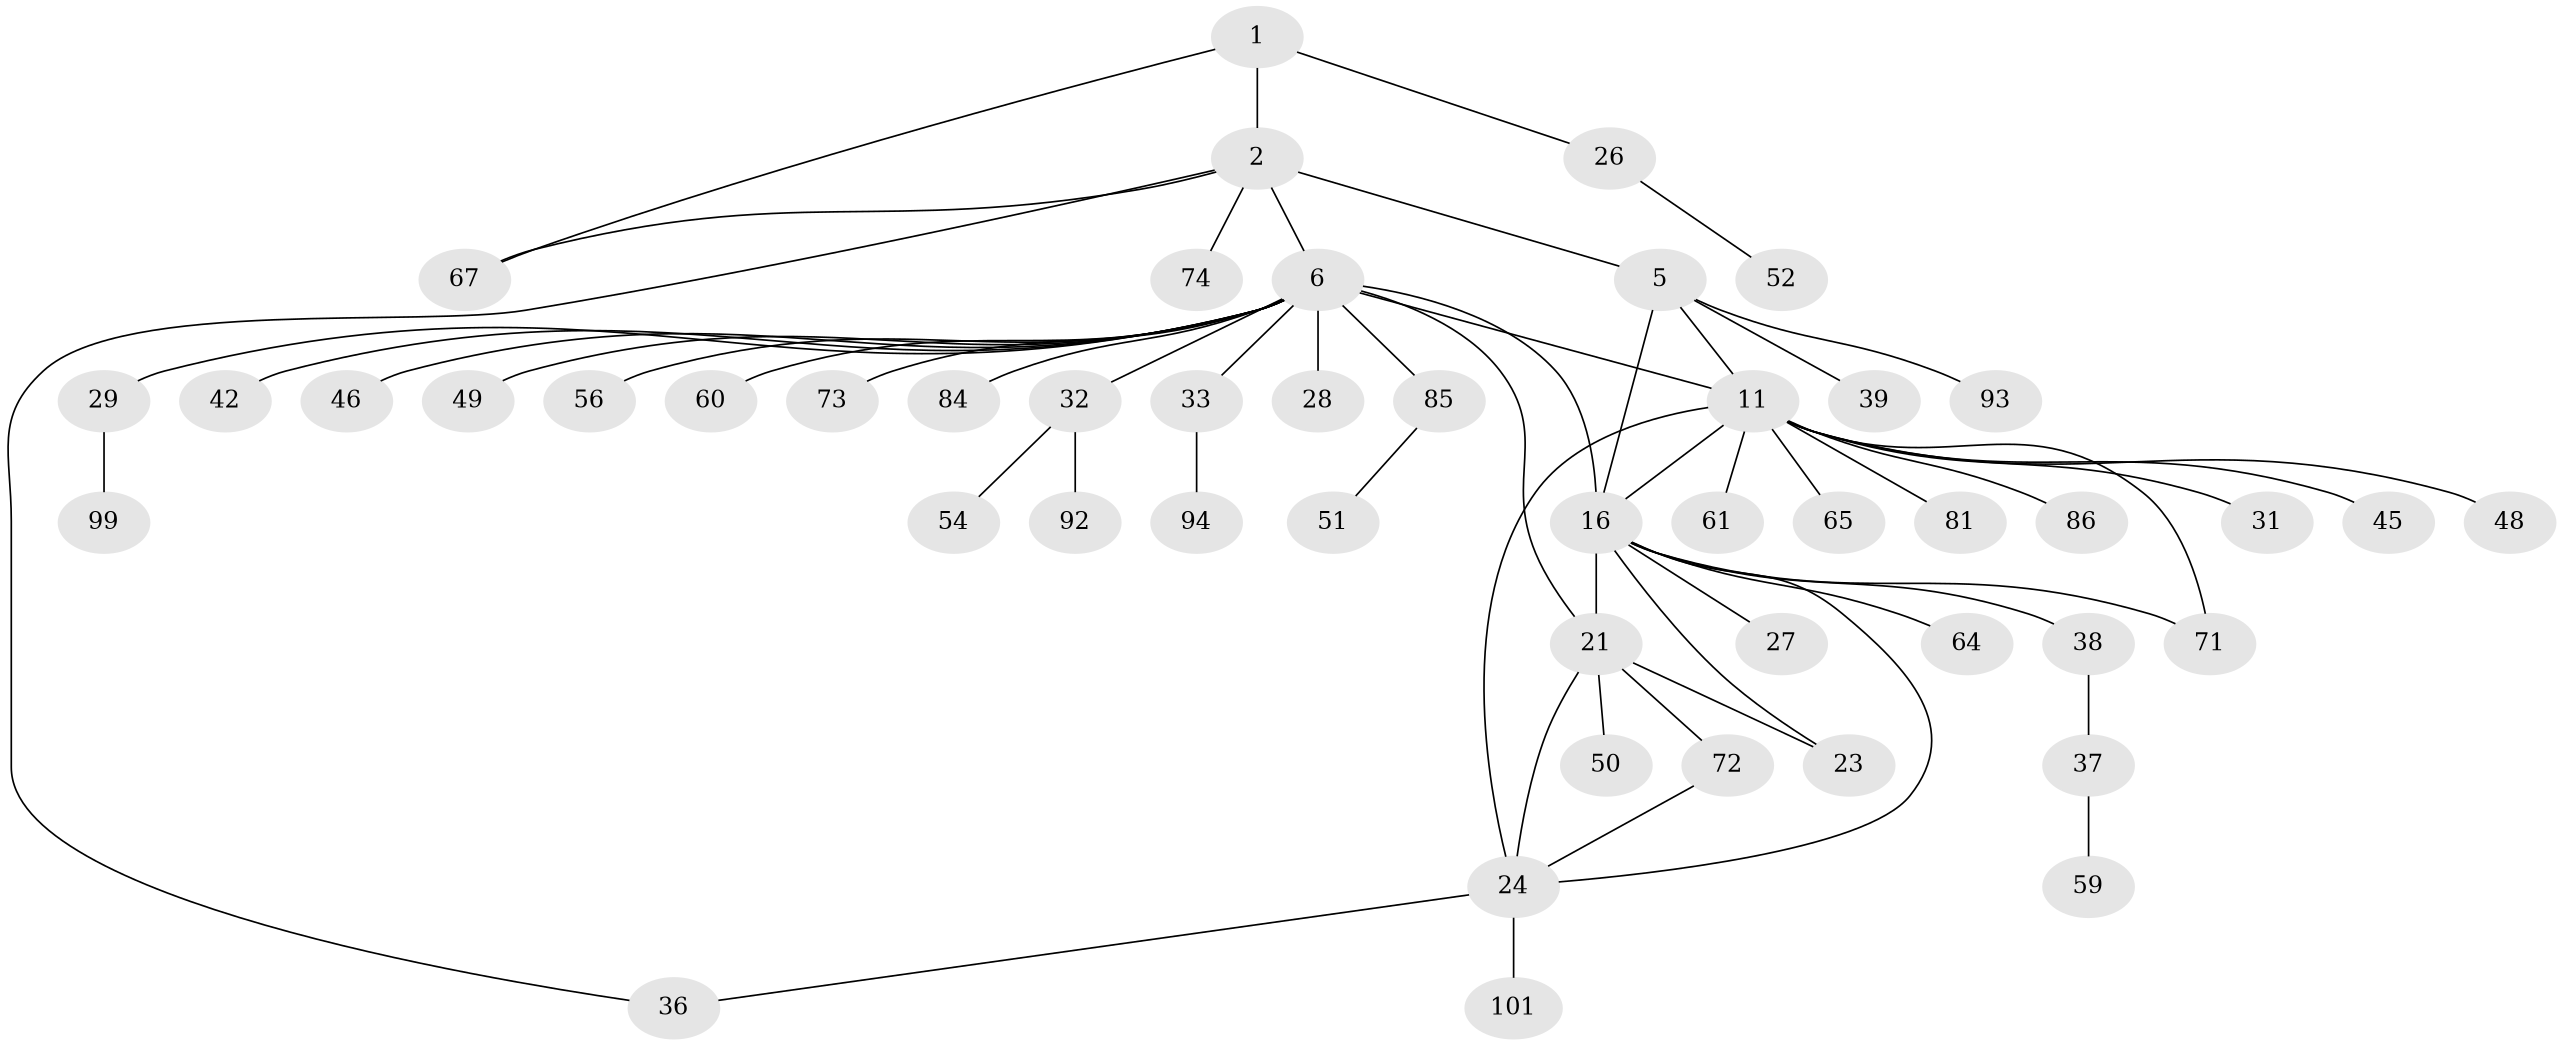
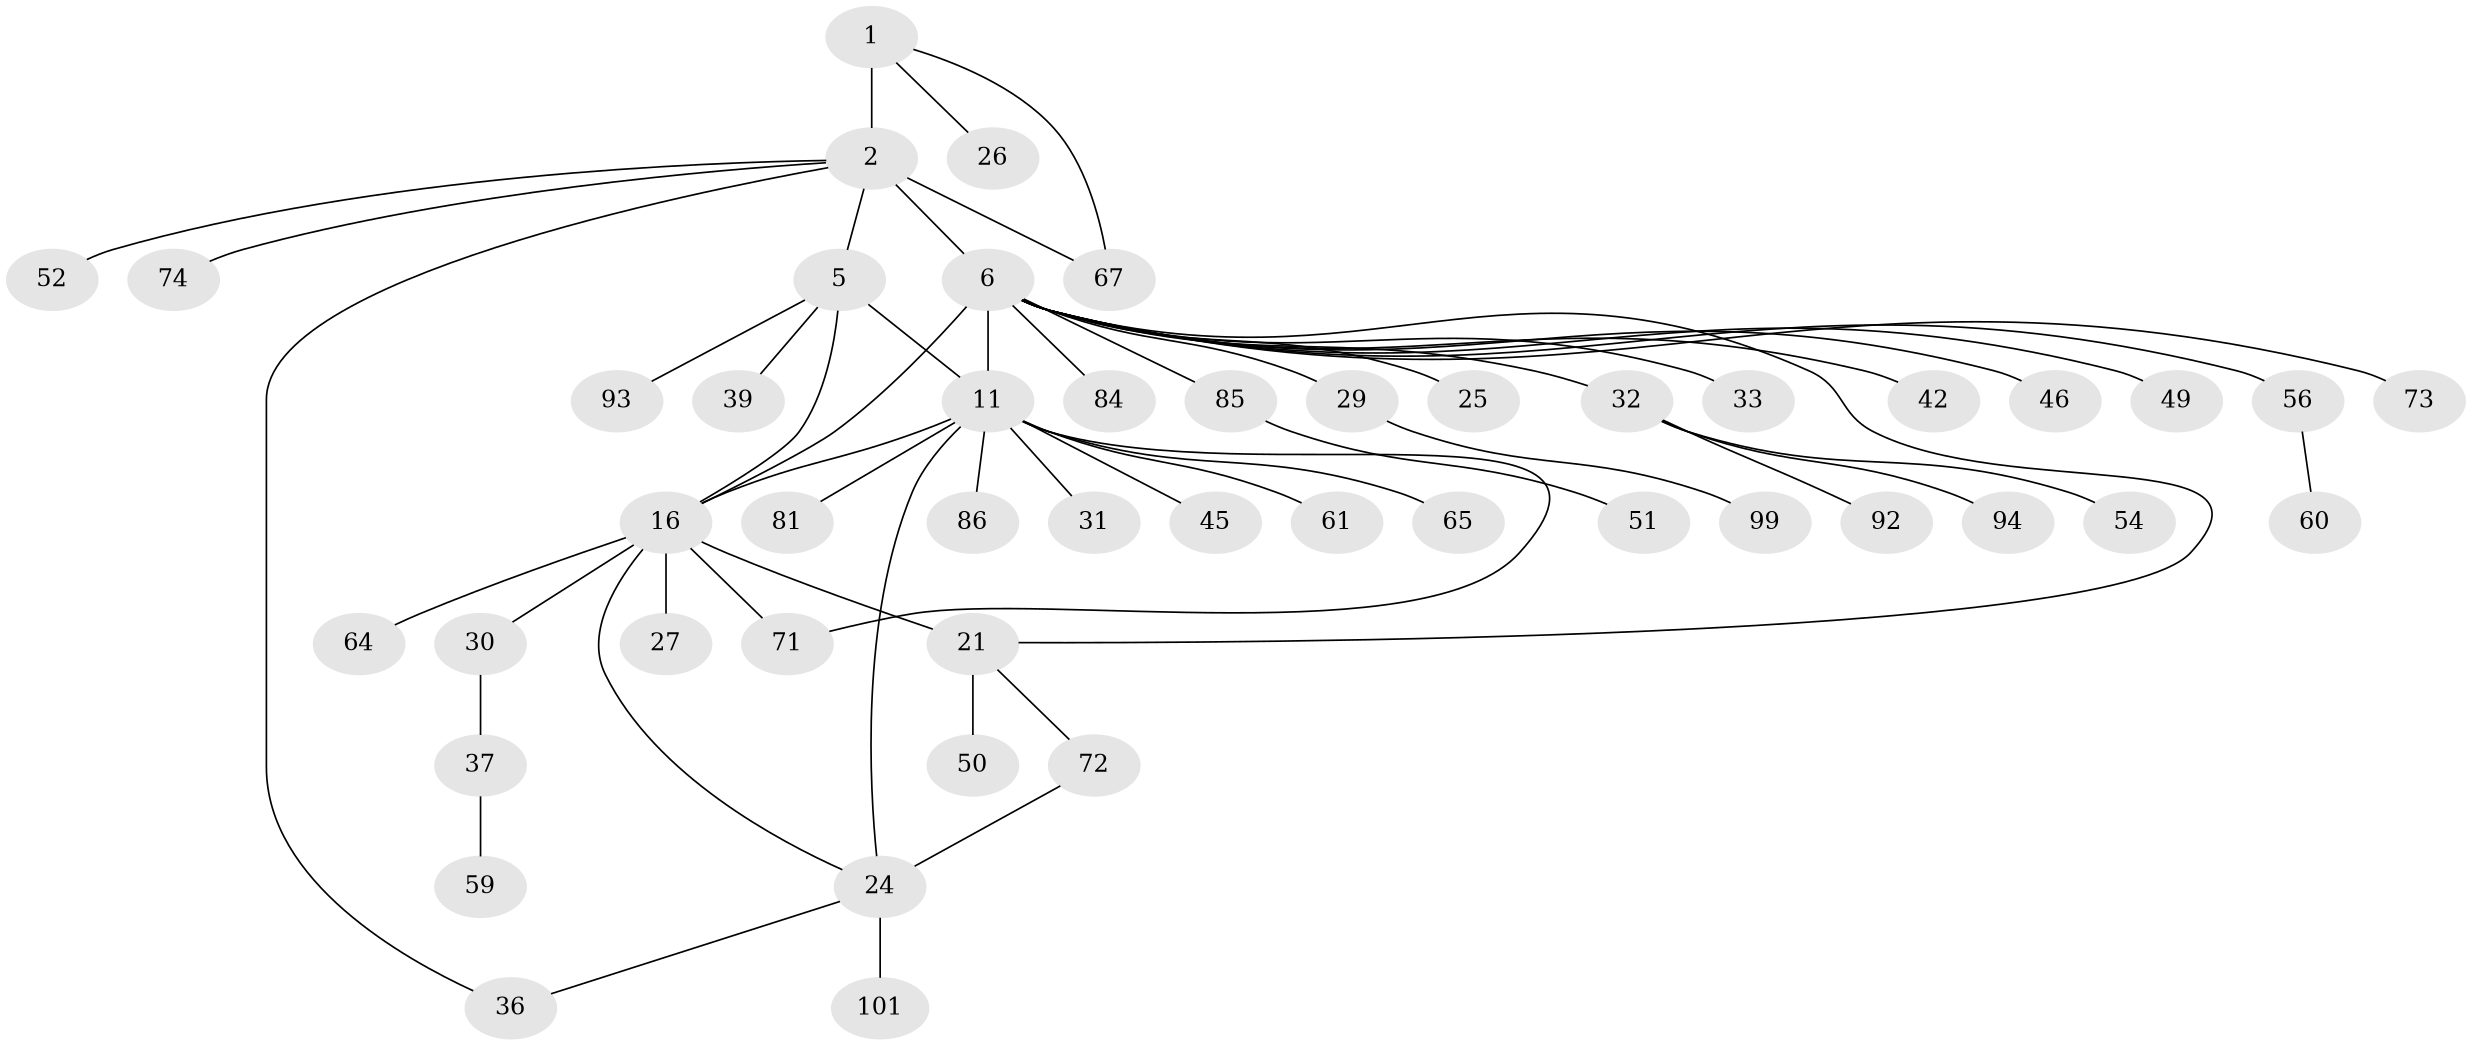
edge "26" -- "52": now "2" -- "52"
edge "6" -- "60": now "56" -- "60"
node "28": label "28" -> "25"
edge "33" -- "94": now "32" -- "94"
node "48": removed
node "38": label "38" -> "30"
edge "21" -- "24": removed
node "23": removed
